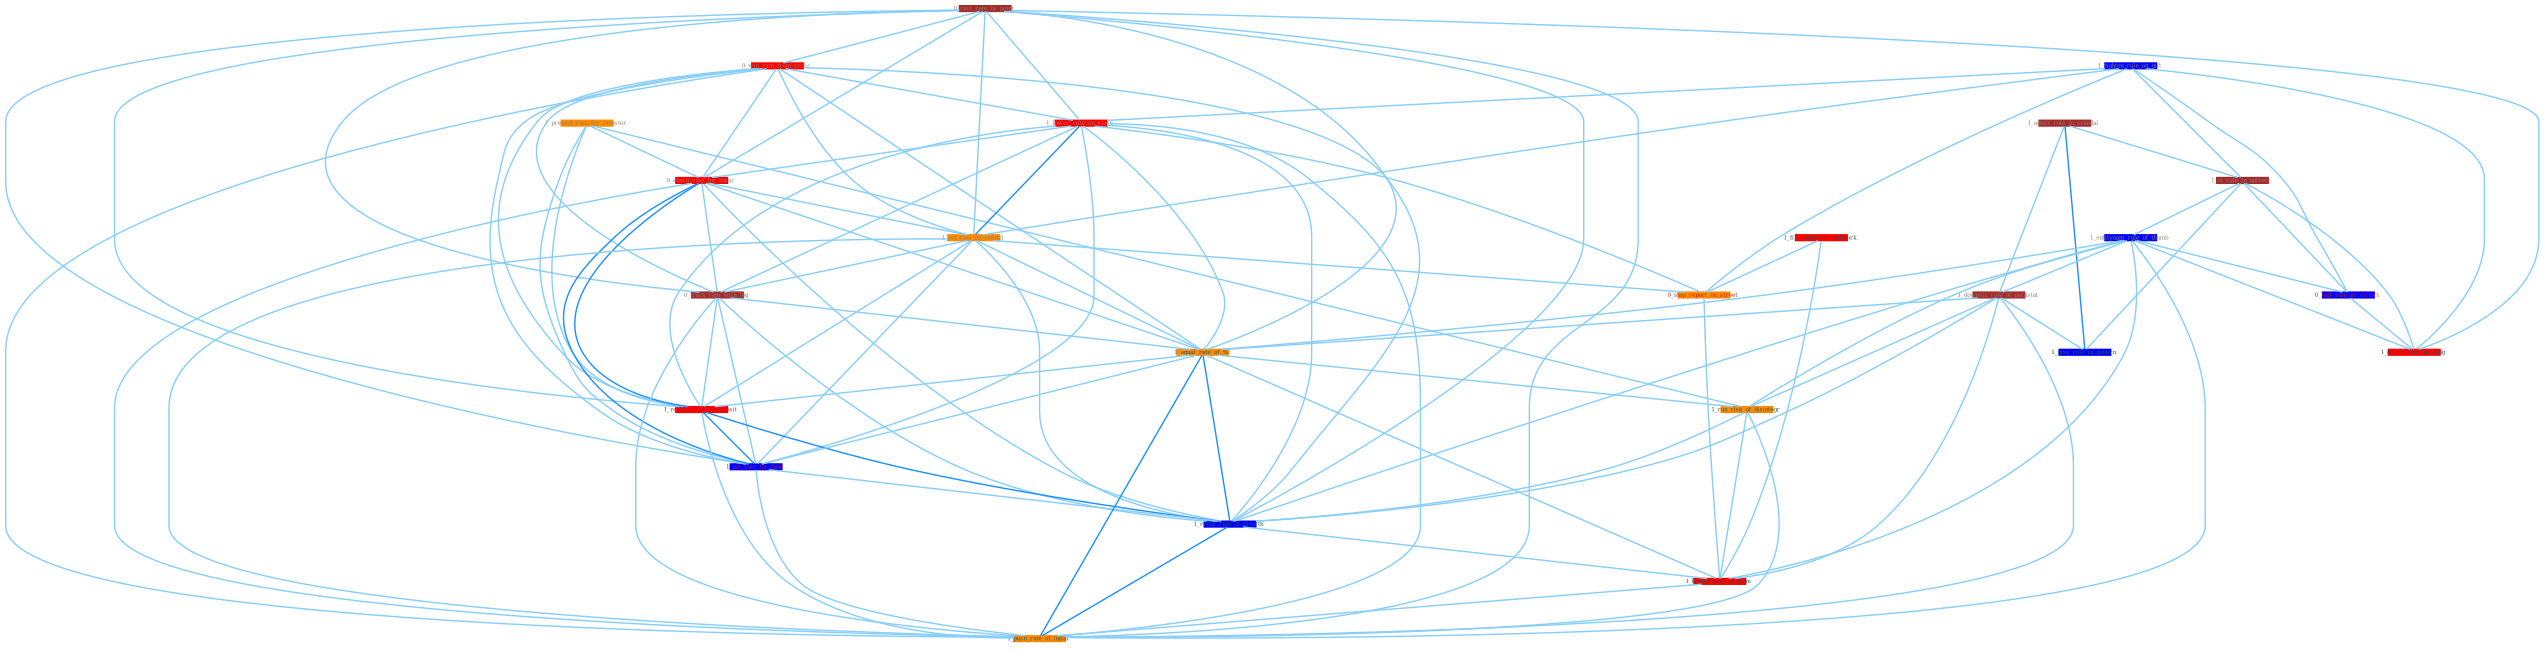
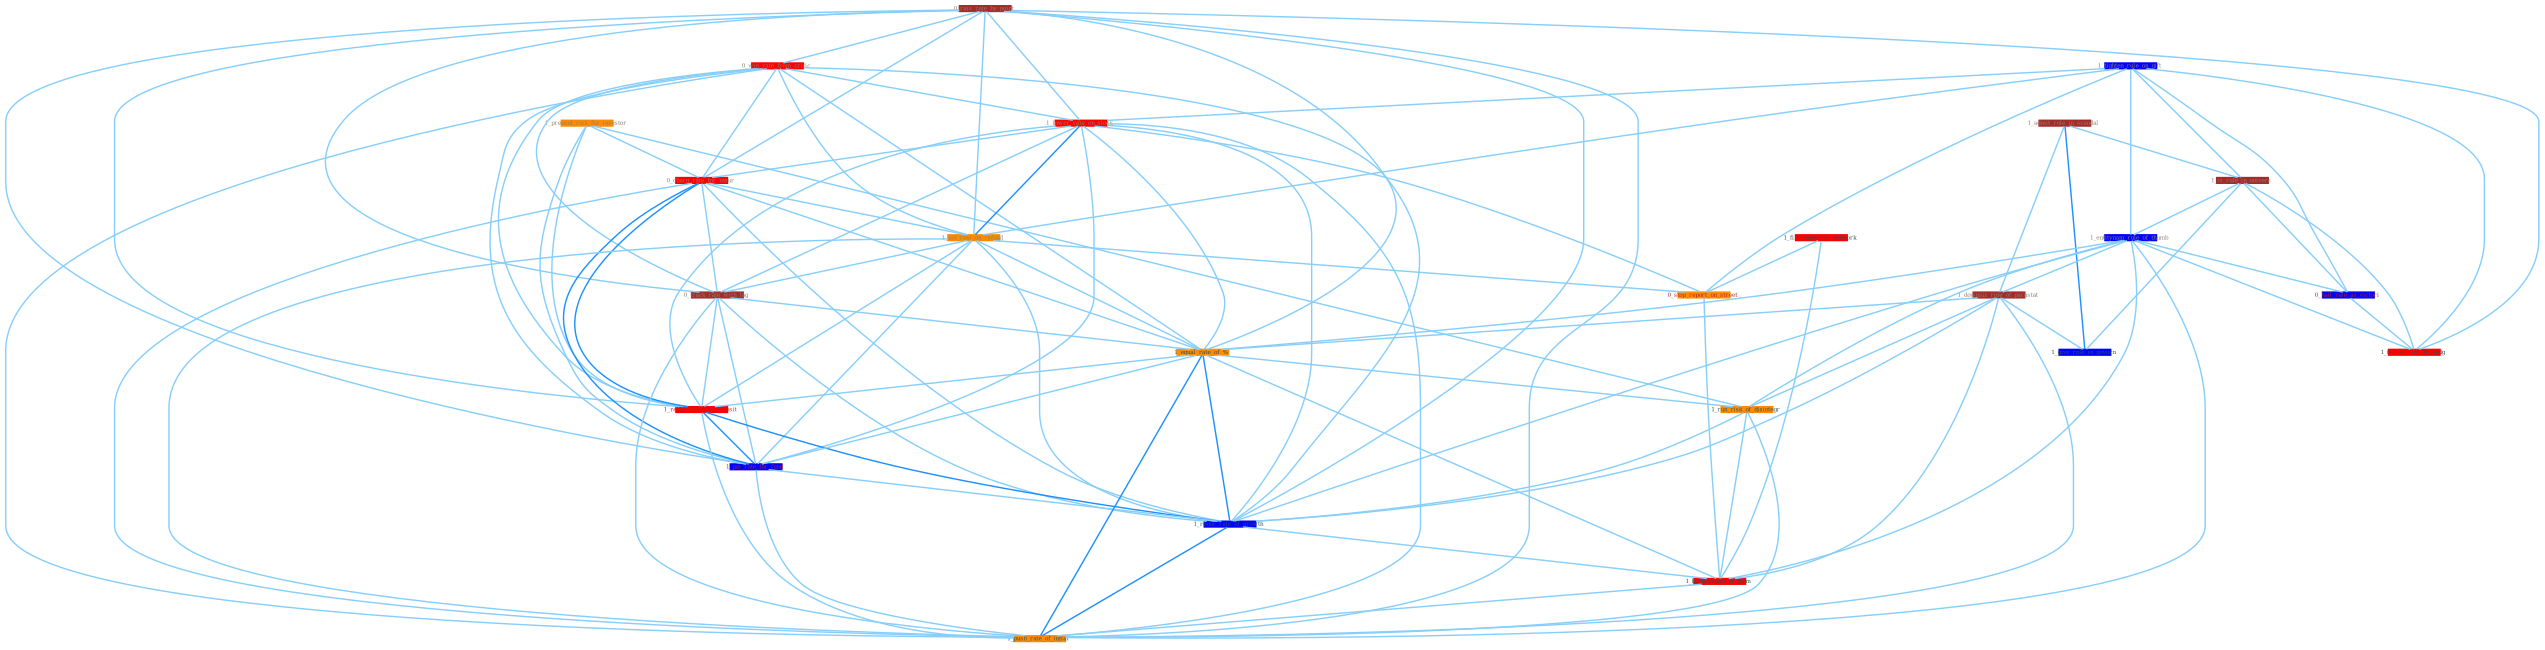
edge "1_tighten_rule_on_gift" -- "1_entitynam_rule_of_thumb": added
